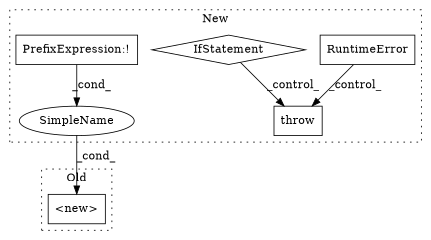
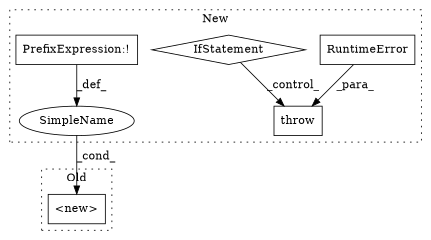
edge "PrefixExpression:!" -> "SimpleName": label "_cond_" -> "_def_"
edge "RuntimeError" -> "throw": label "_control_" -> "_para_"
